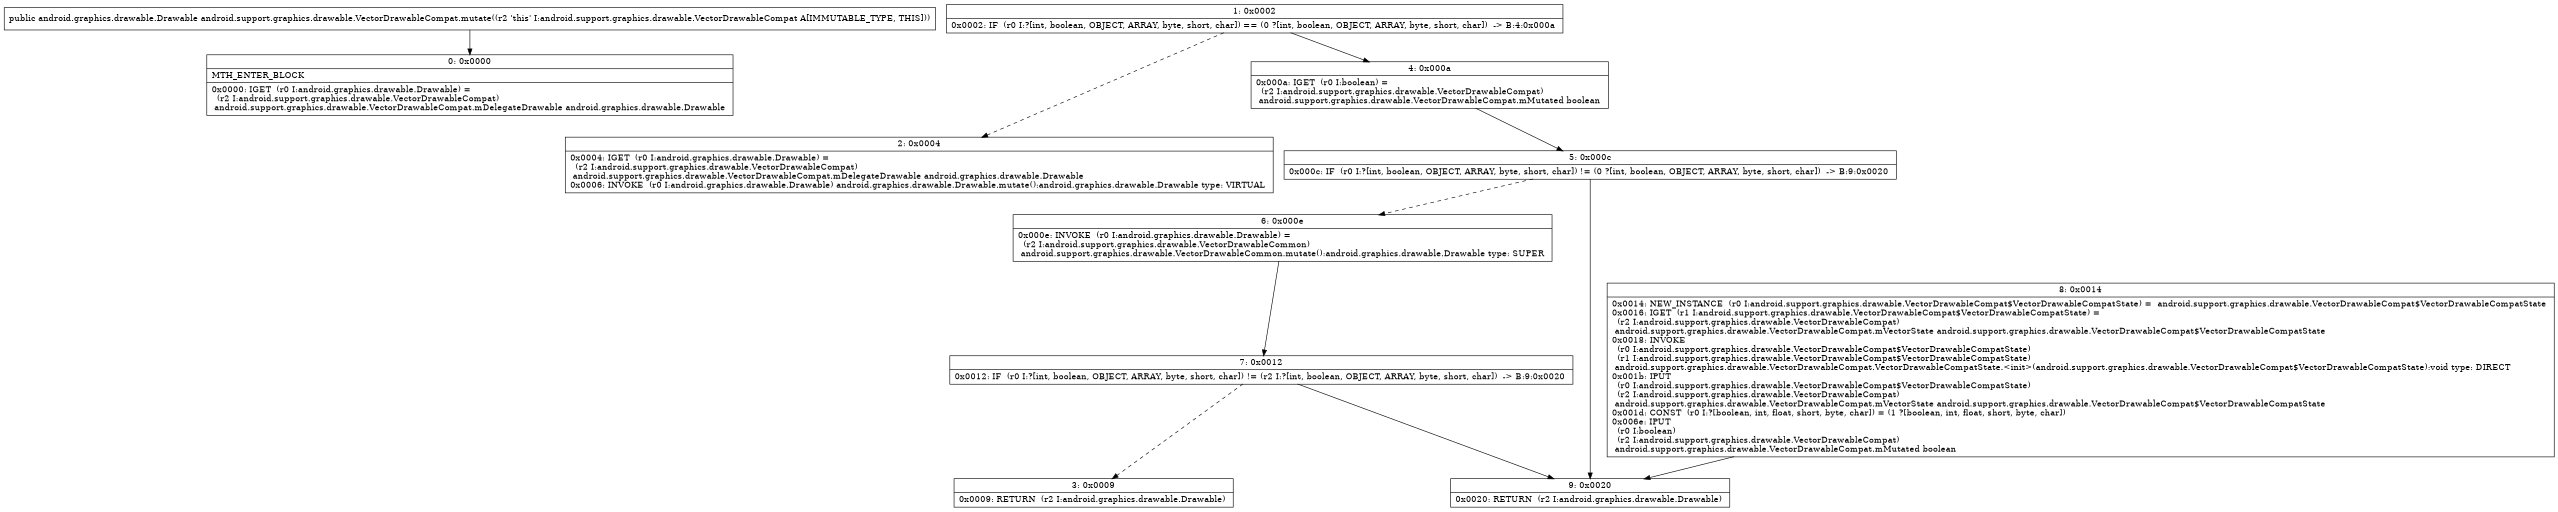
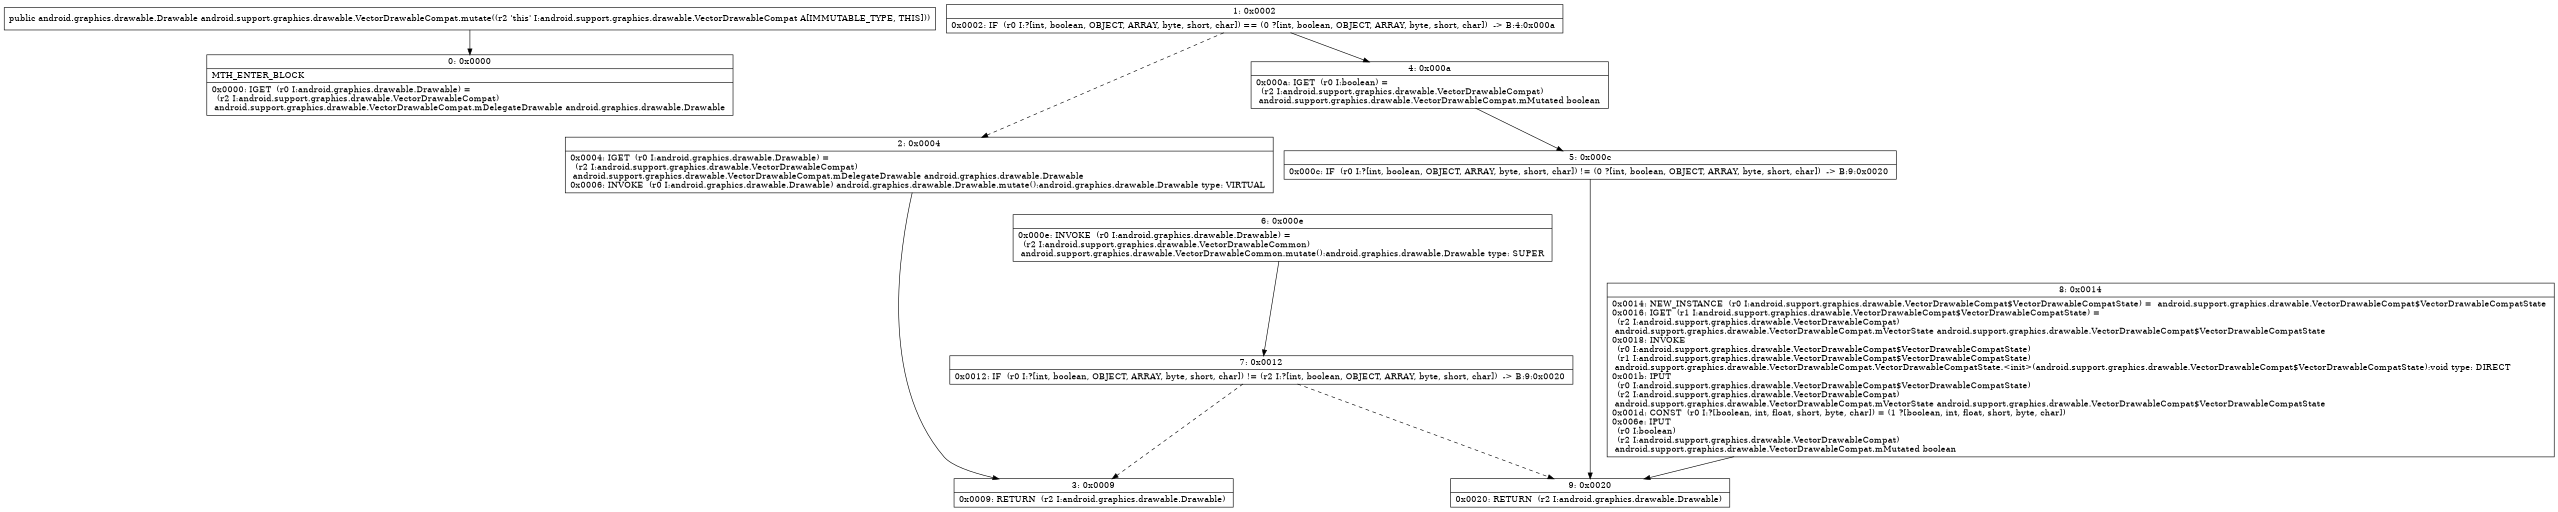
edge "5: 0x000c" -> "6: 0x000e": removed
edge "2: 0x0004" -> "3: 0x0009": added
edge "7: 0x0012" -> "9: 0x0020": style solid -> dashed
